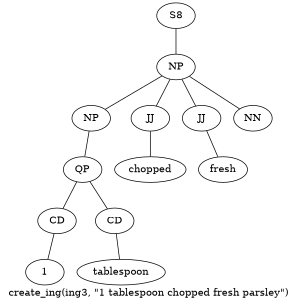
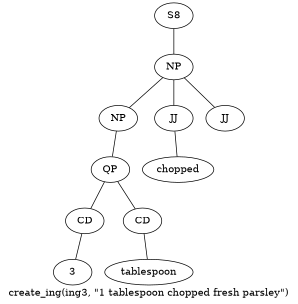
node "NN": removed
node "fresh": removed
node "1": label "1" -> "3"
